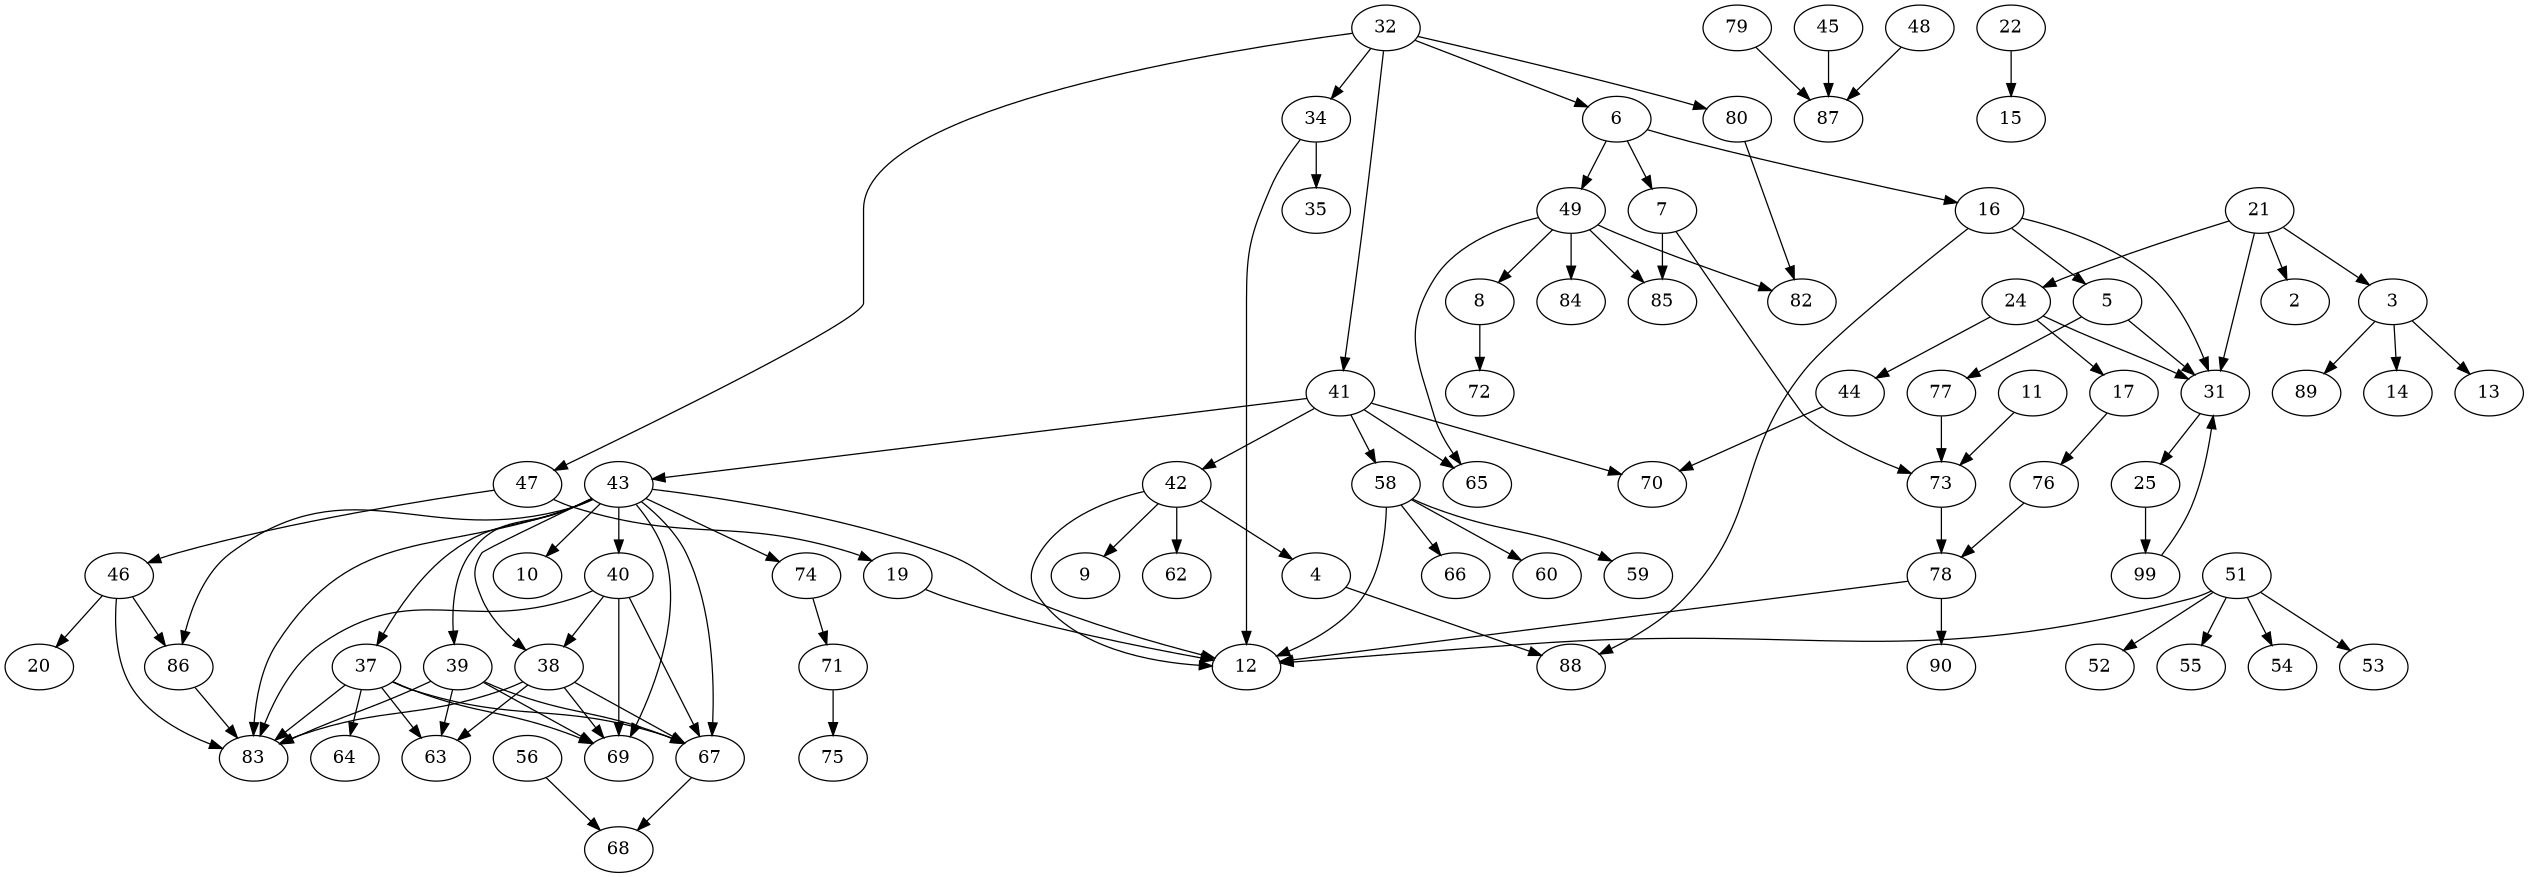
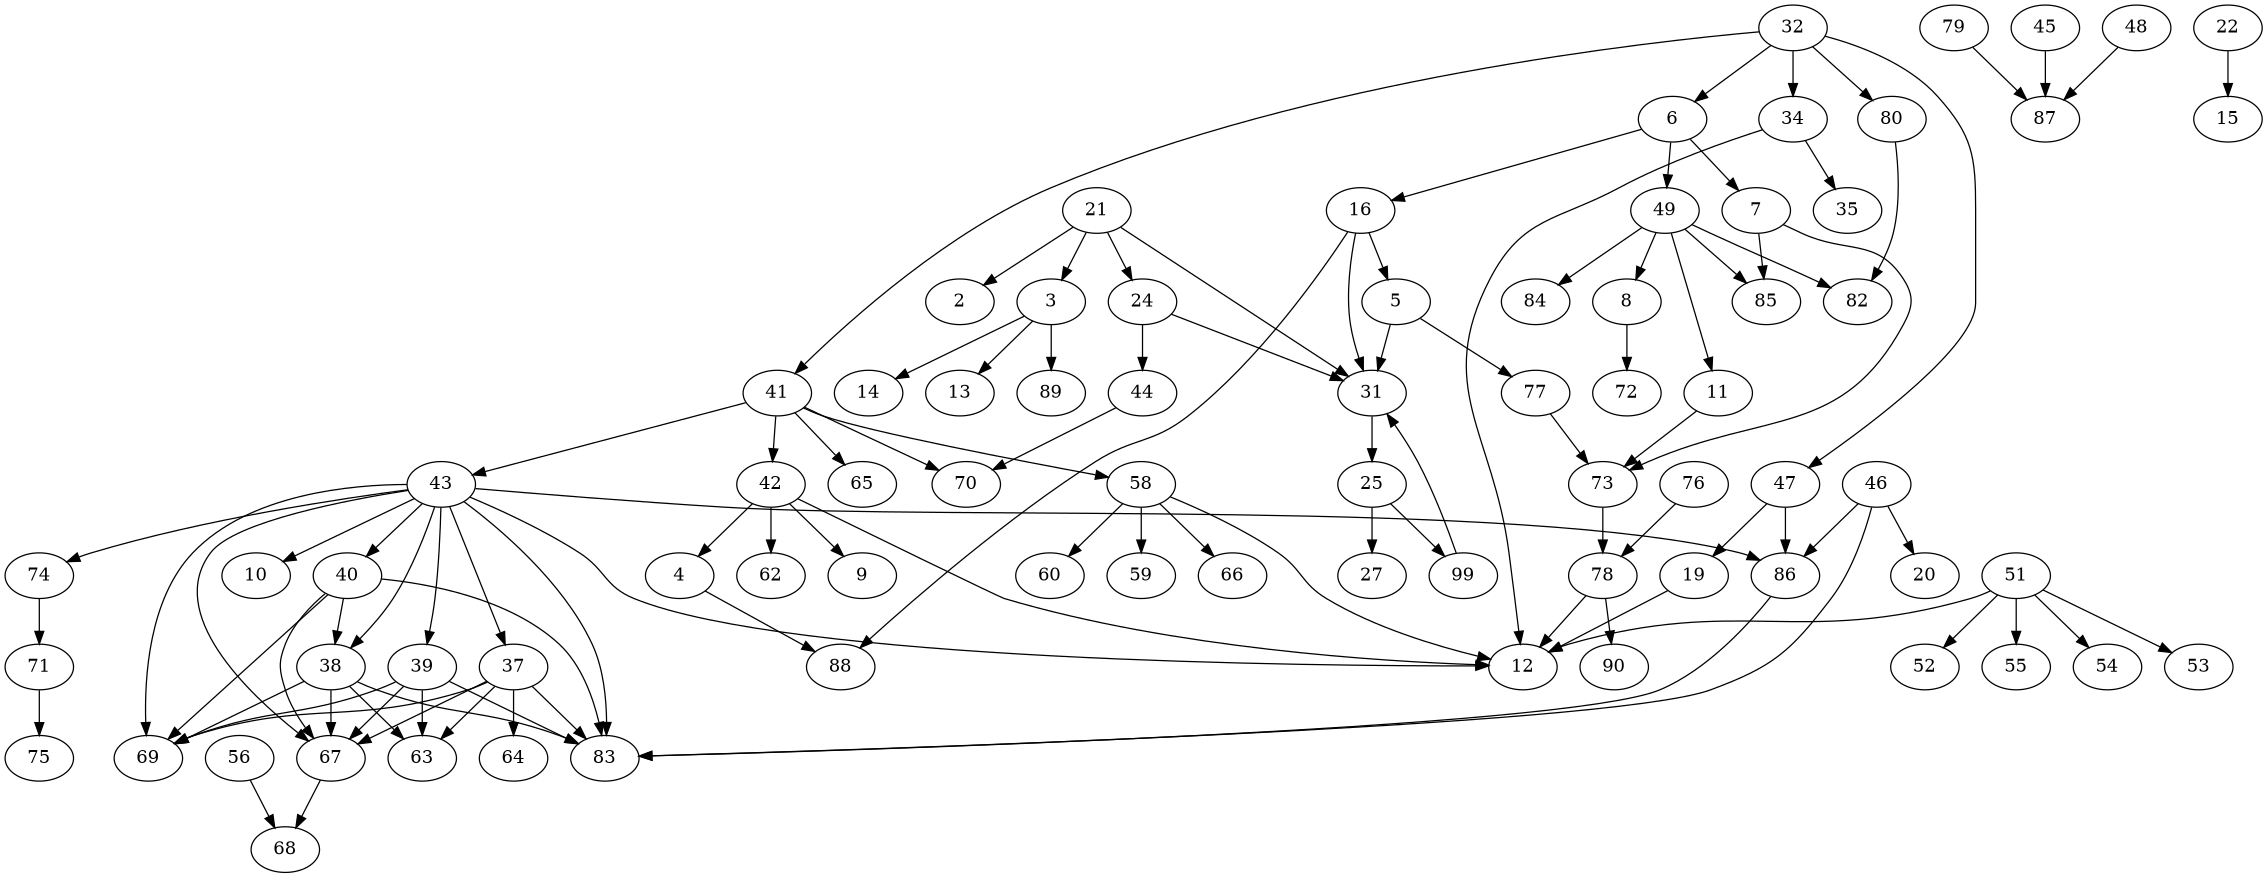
edge "49" -> "65": now "49" -> "11"
node "17": removed
edge "47" -> "46": now "47" -> "86"
node "27": added
